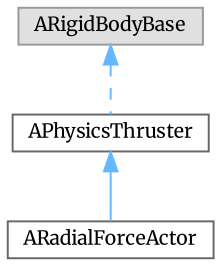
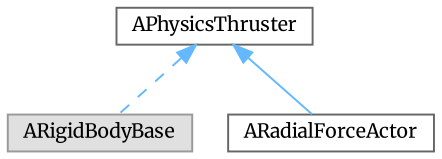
edge "APhysicsThruster" -> "ARigidBodyBase": reversed
